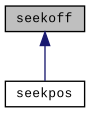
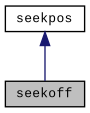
edge "seekpos" -> "seekoff": reversed
